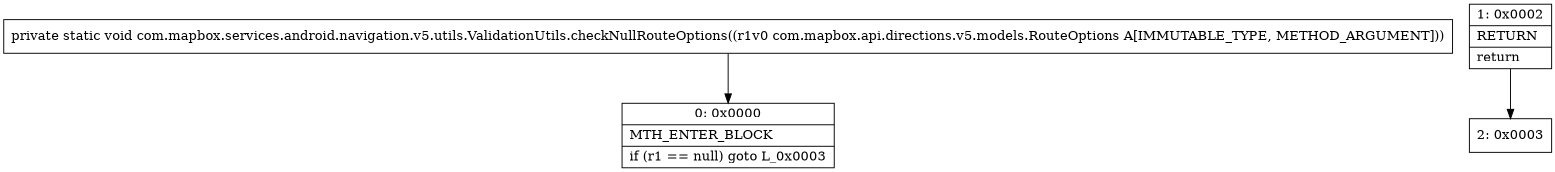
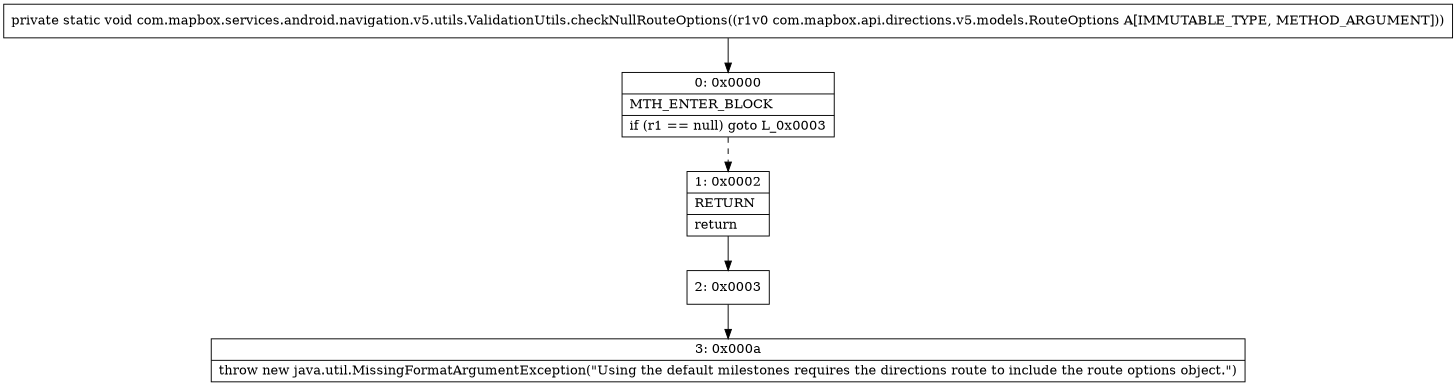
edge "0: 0x0000" -> "1: 0x0002": added
node "3: 0x000a": added
